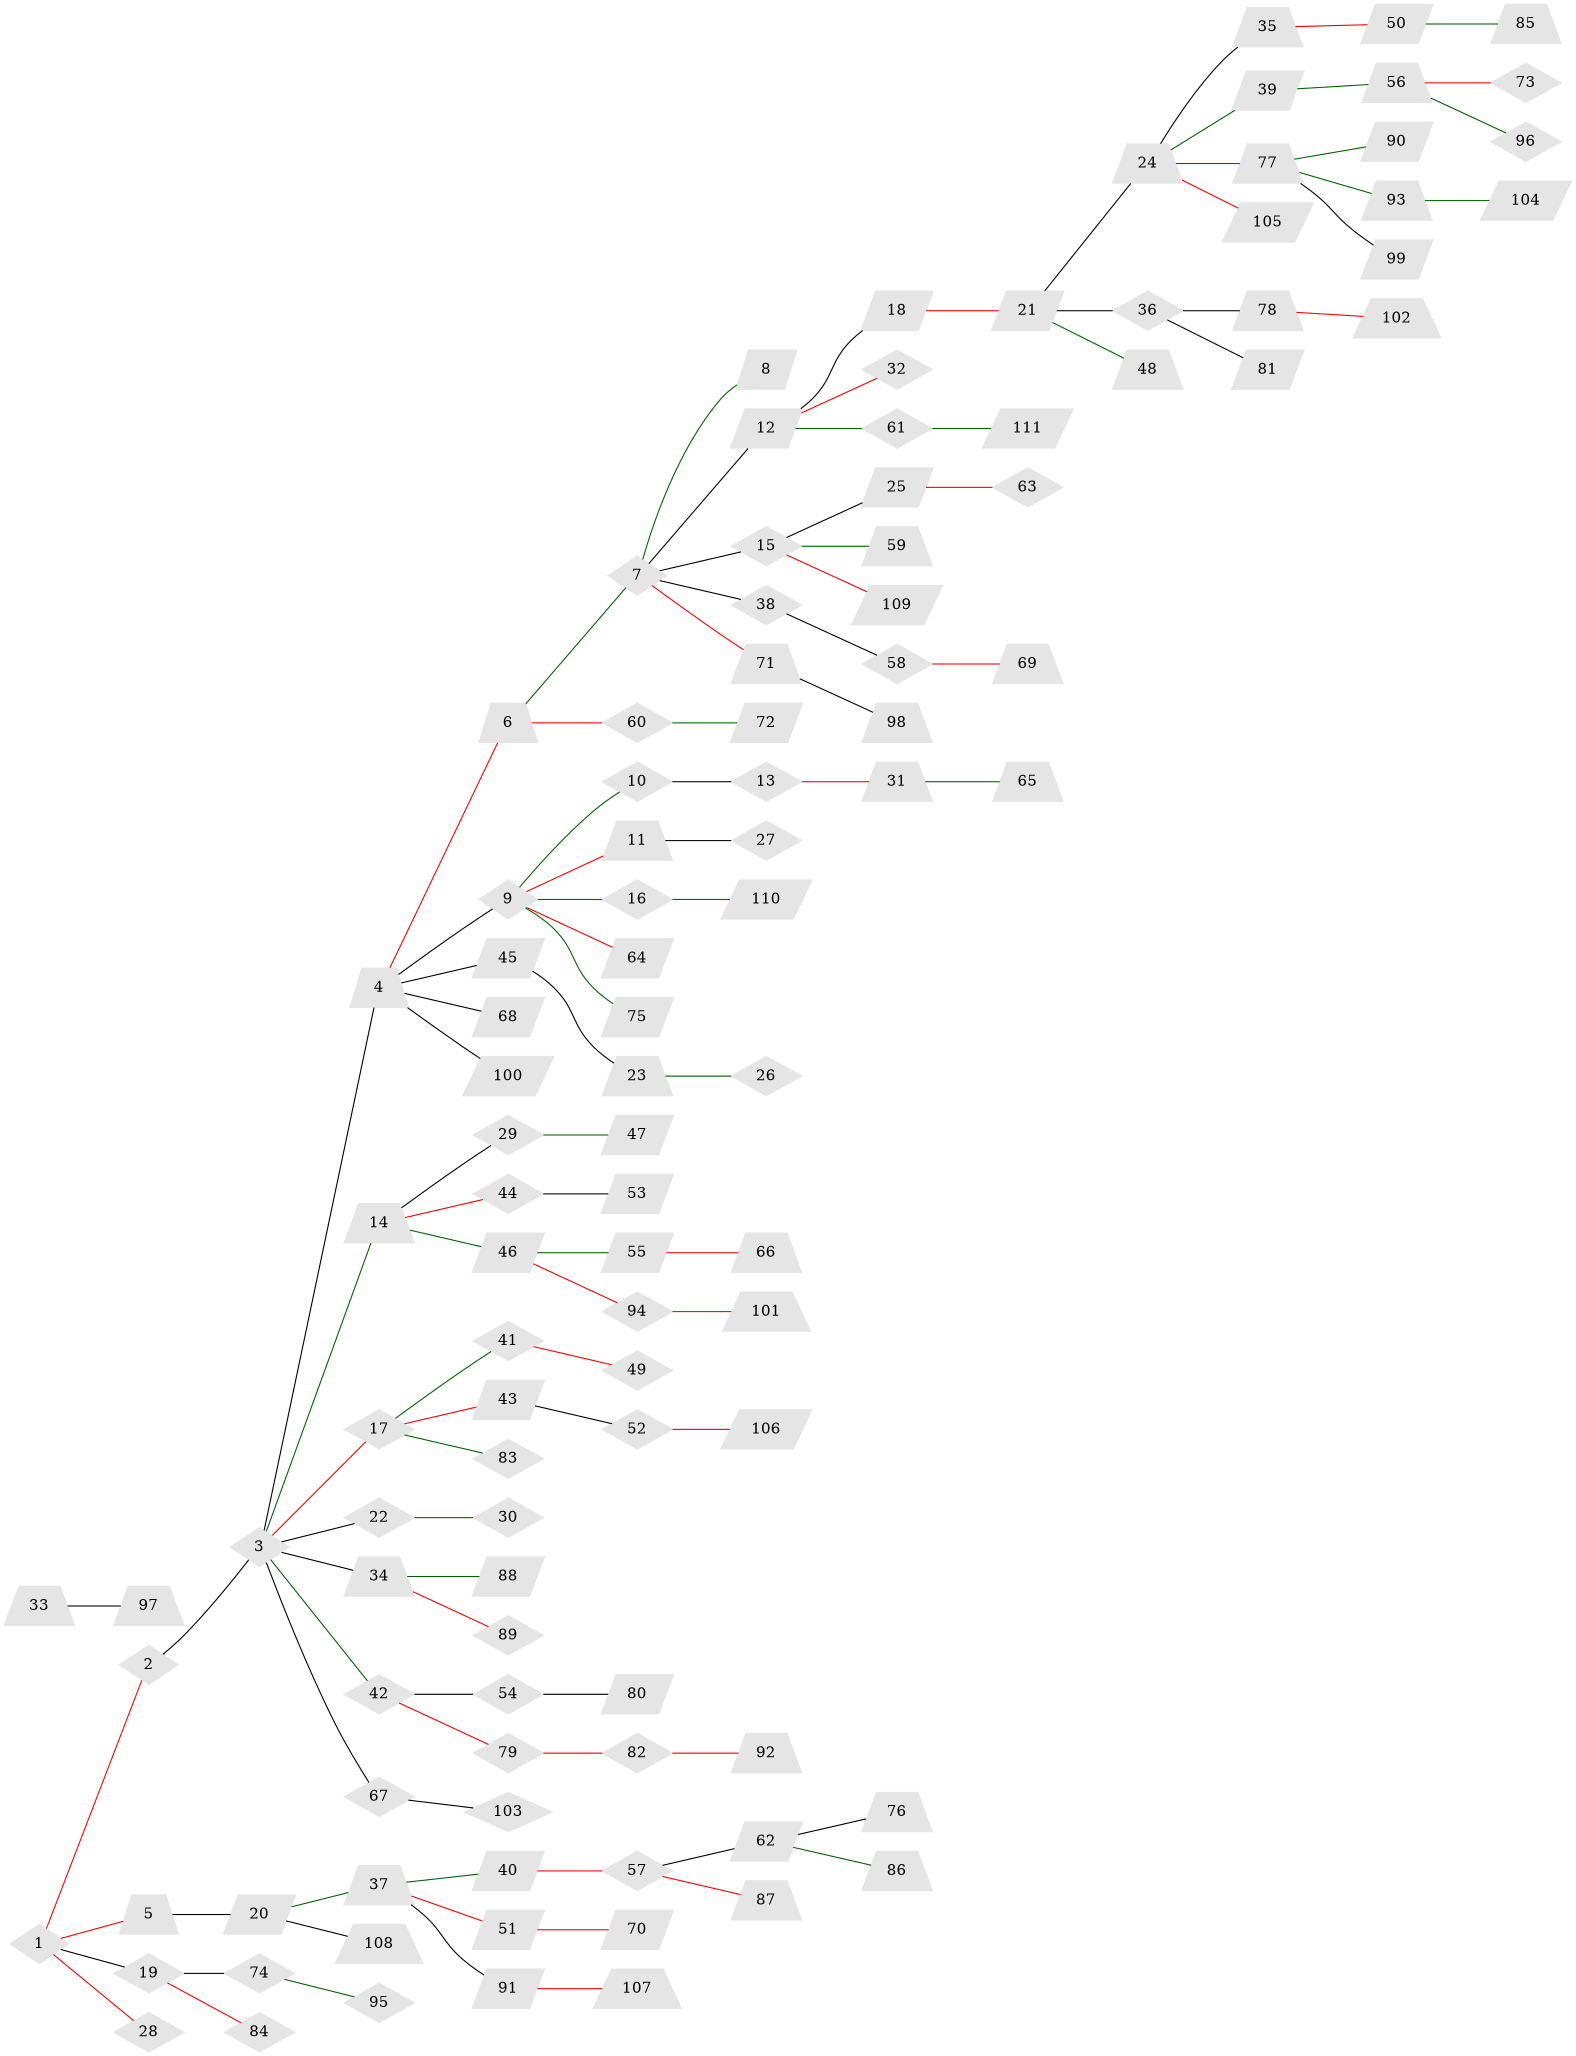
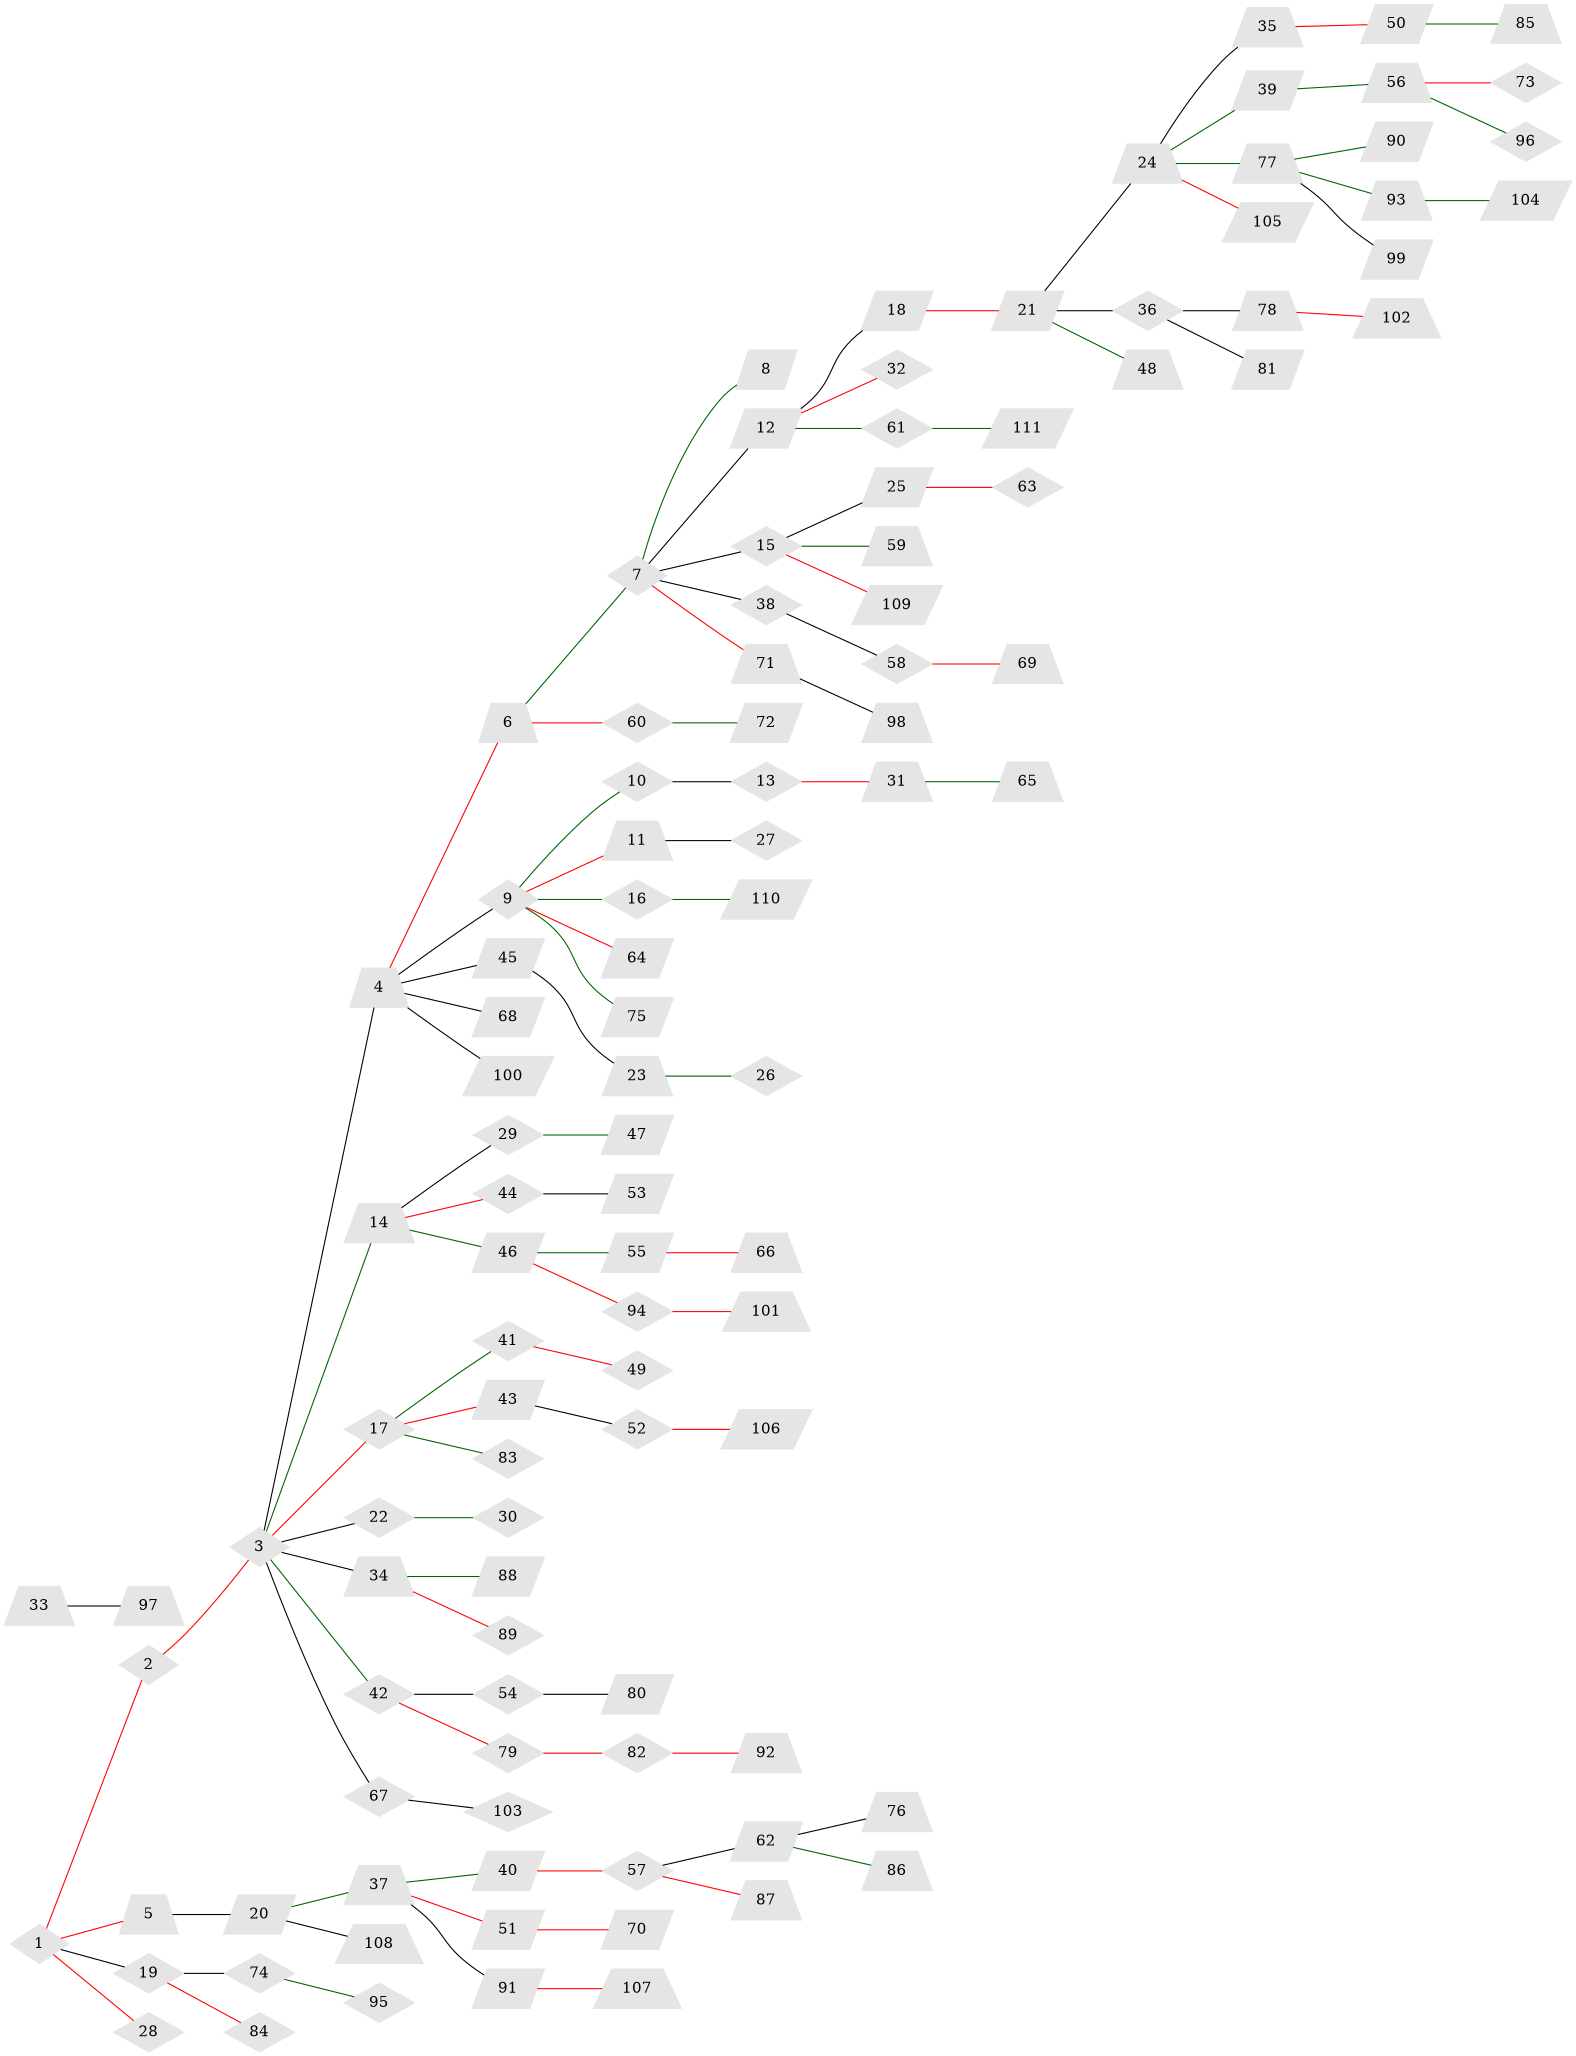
edge "3" -- "2": color black -> red
